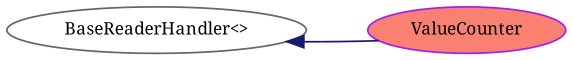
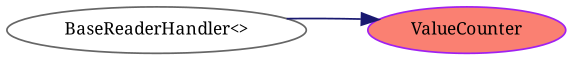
edge "ValueCounter" -> "BaseReaderHandler<>": reversed
